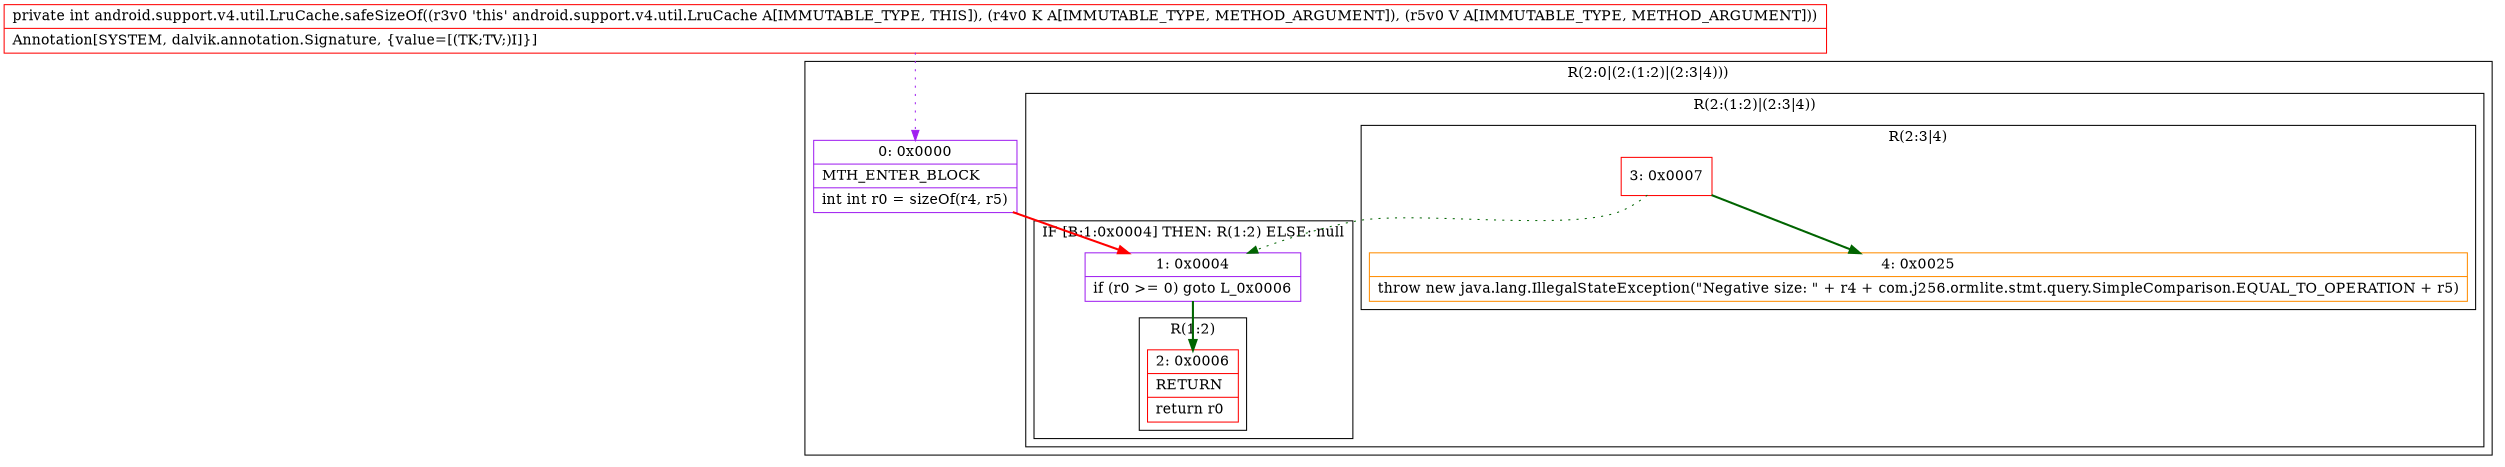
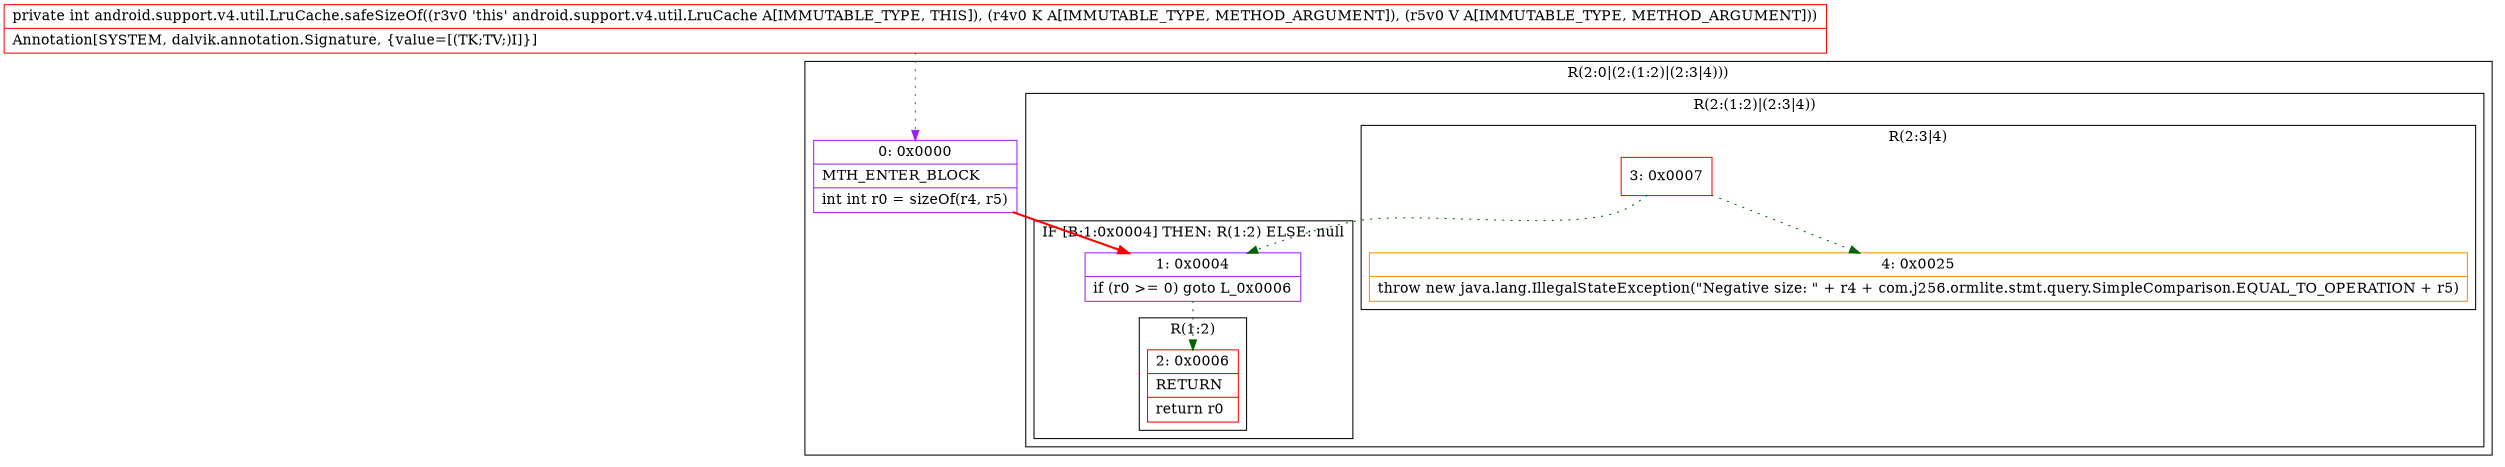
edge "3: 0x0007" -> "4: 0x0025": style bold -> dotted
edge "1: 0x0004" -> "2: 0x0006": style bold -> dotted
